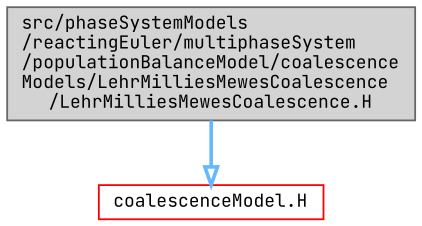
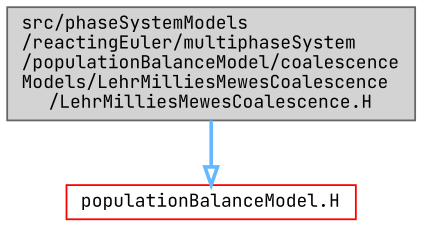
node "coalescenceModel.H": label "coalescenceModel.H" -> "populationBalanceModel.H"
